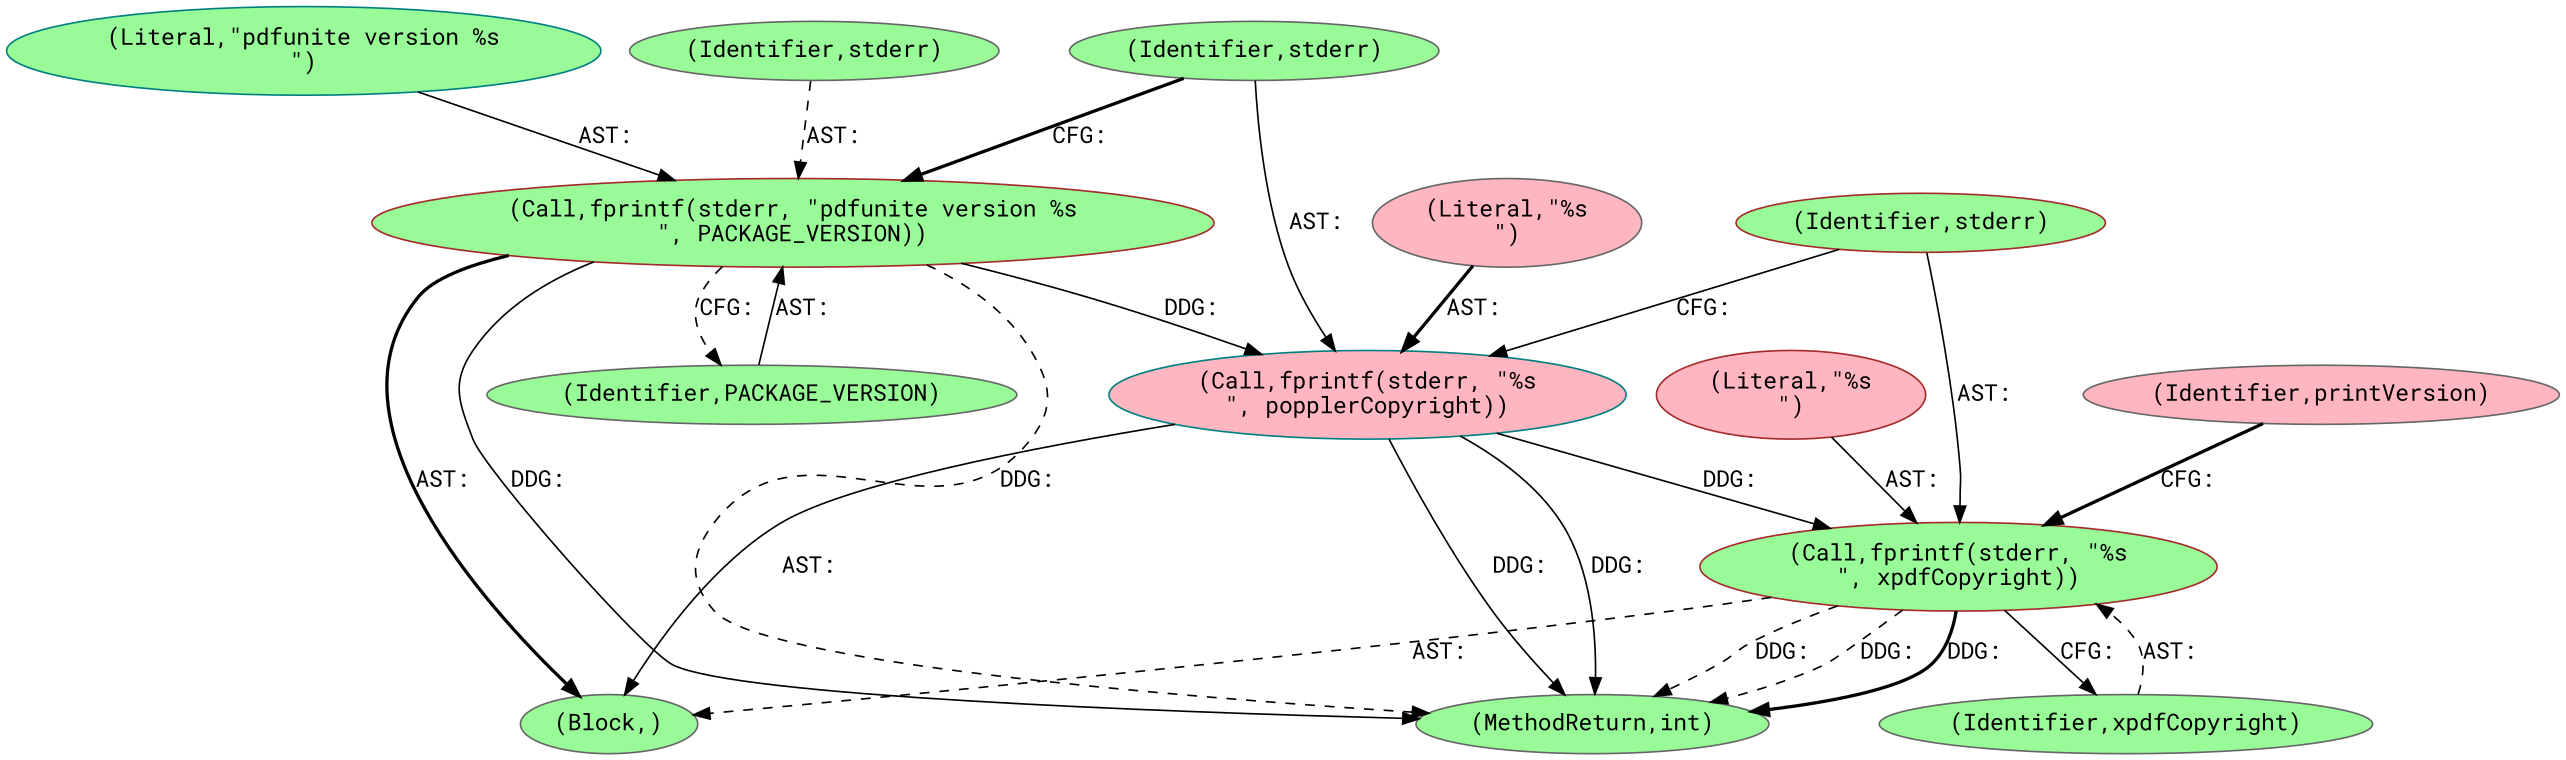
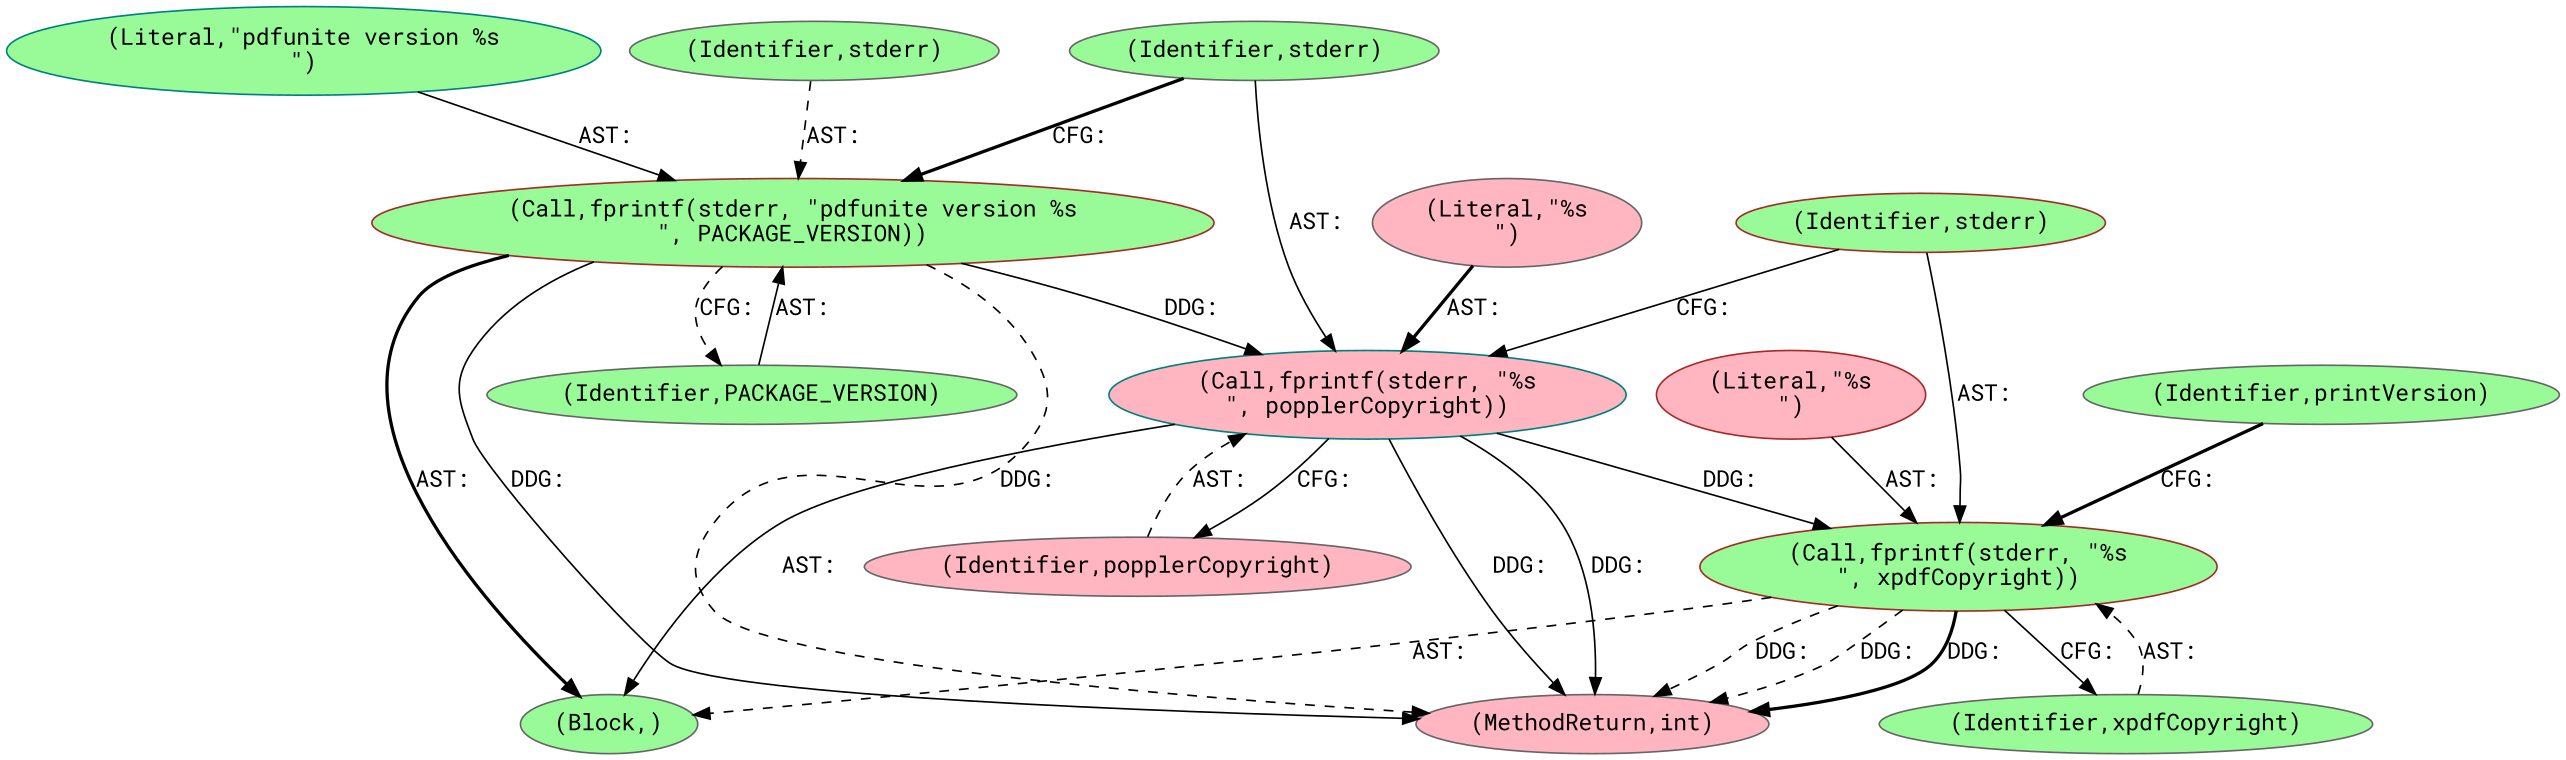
node "(Identifier,printVersion)": fillcolor lightpink -> palegreen
node "(Identifier,popplerCopyright)": added
node "(MethodReturn,int)": fillcolor palegreen -> lightpink
